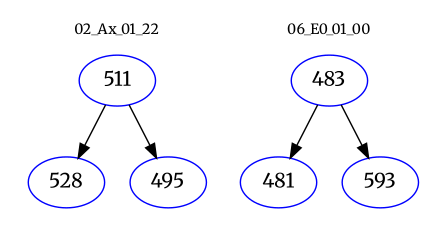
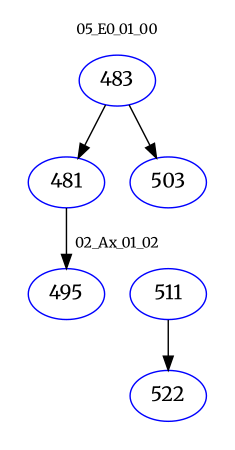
cluster "02_Ax_01_22": label "02_Ax_01_22" -> "02_Ax_01_02"
cluster "06_E0_01_00": label "06_E0_01_00" -> "05_E0_01_00"
edge "511" -> "495": now "481" -> "495"
node "528": label "528" -> "522"
node "593": label "593" -> "503"
